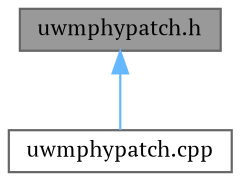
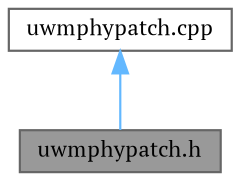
edge "uwmphypatch.cpp" -> "uwmphypatch.h": reversed
